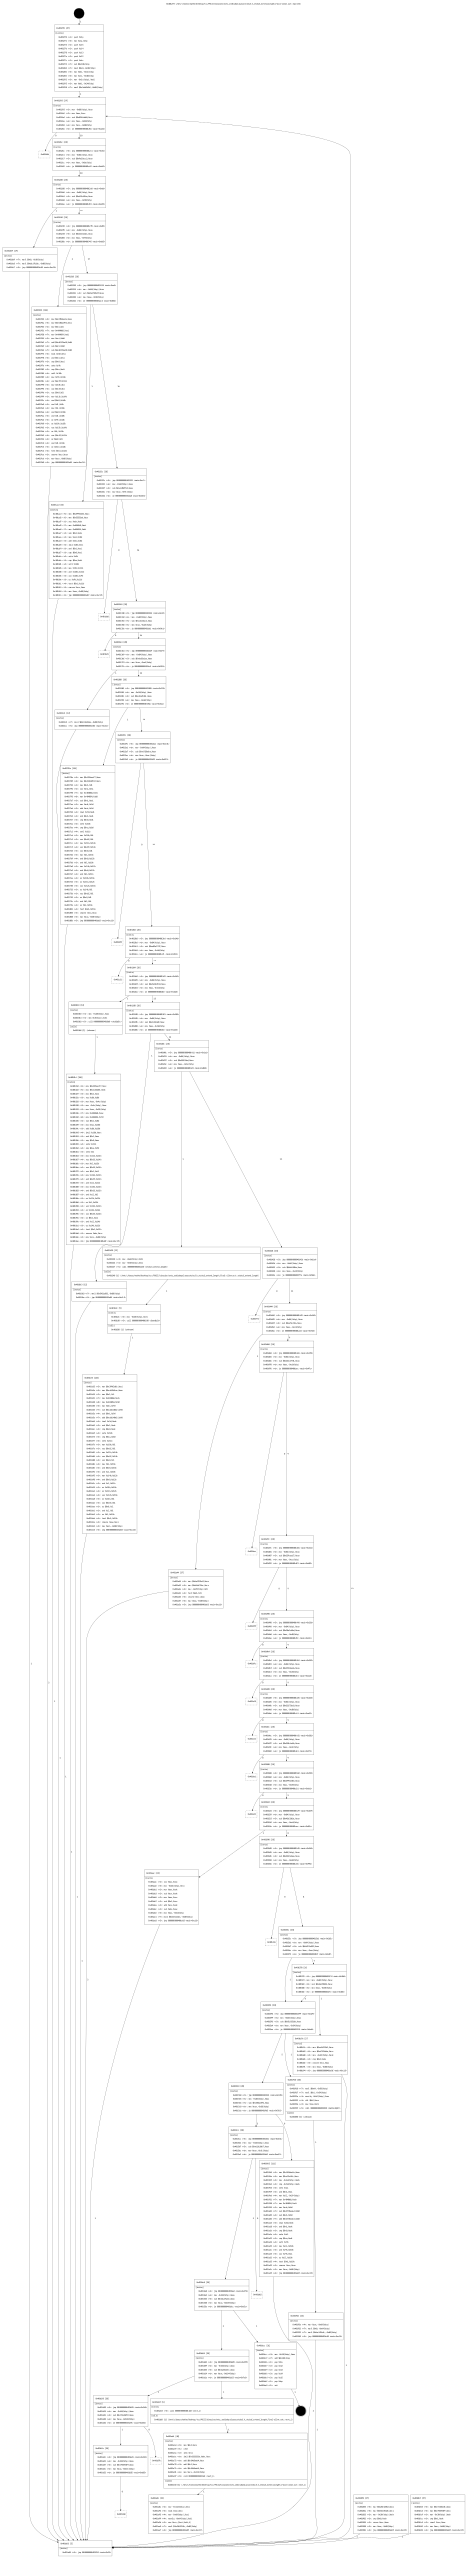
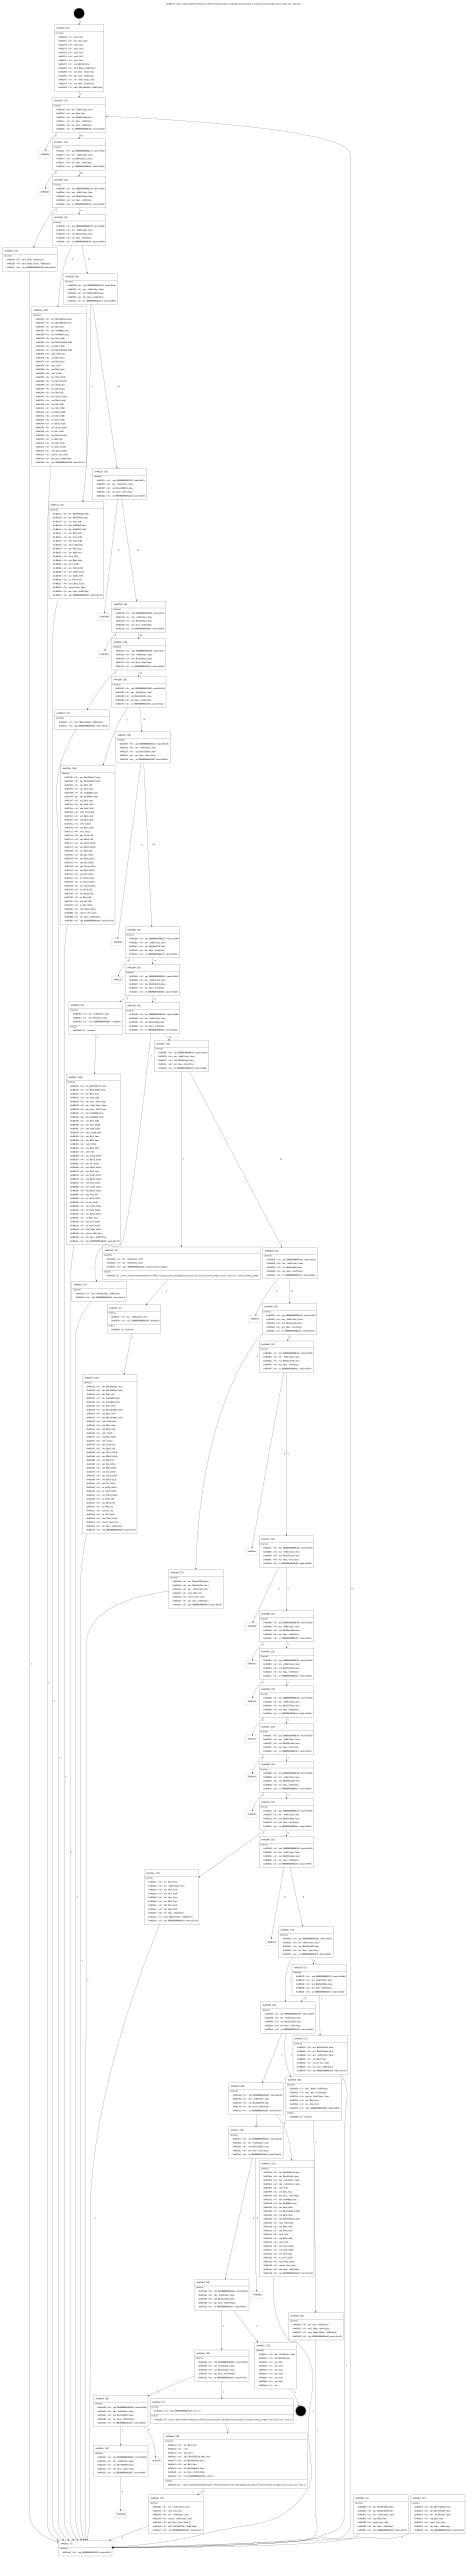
node "0x401e42": added
edge "0x401a8c [32]" -> "0x401e8f [5]": added, label "1"
